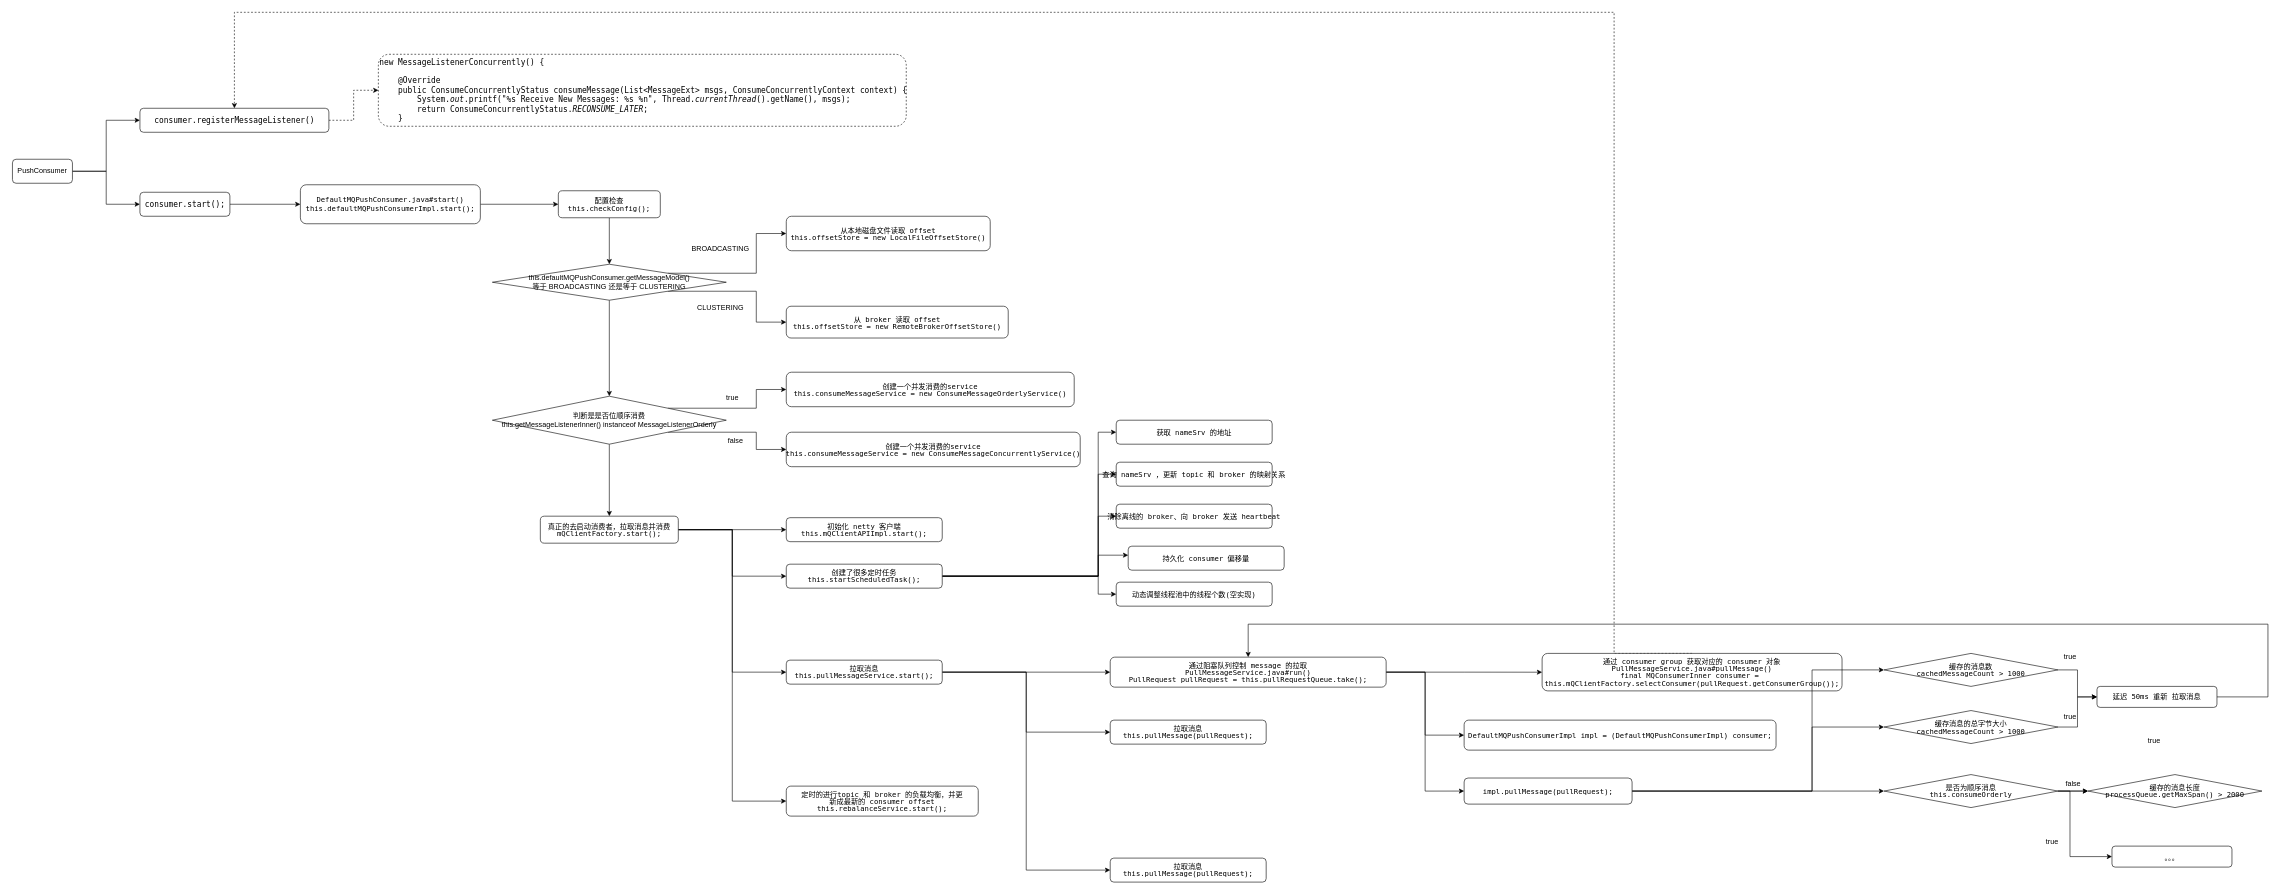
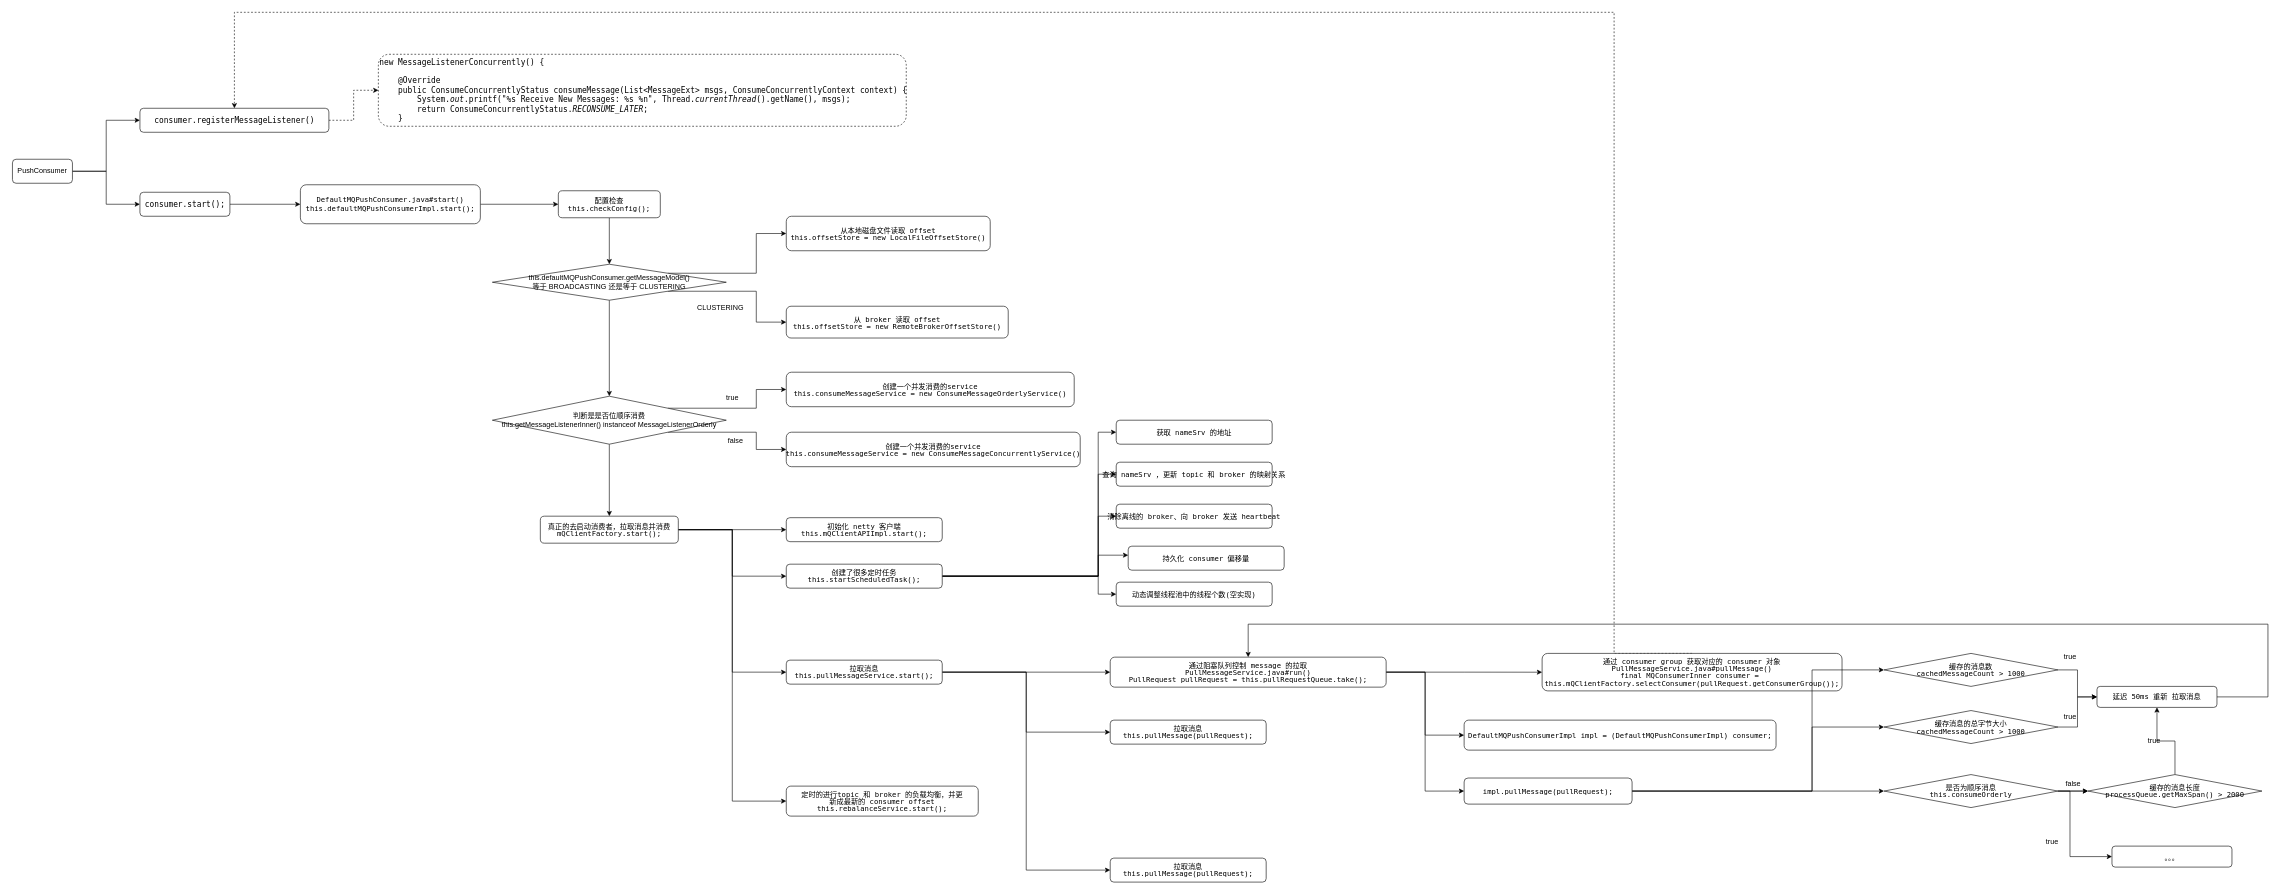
node "BROADCASTING": removed
edge "缓存的消息长度 processQueue.getMaxSpan() > 2000" -> "延迟 50ms 重新 拉取消息": added
